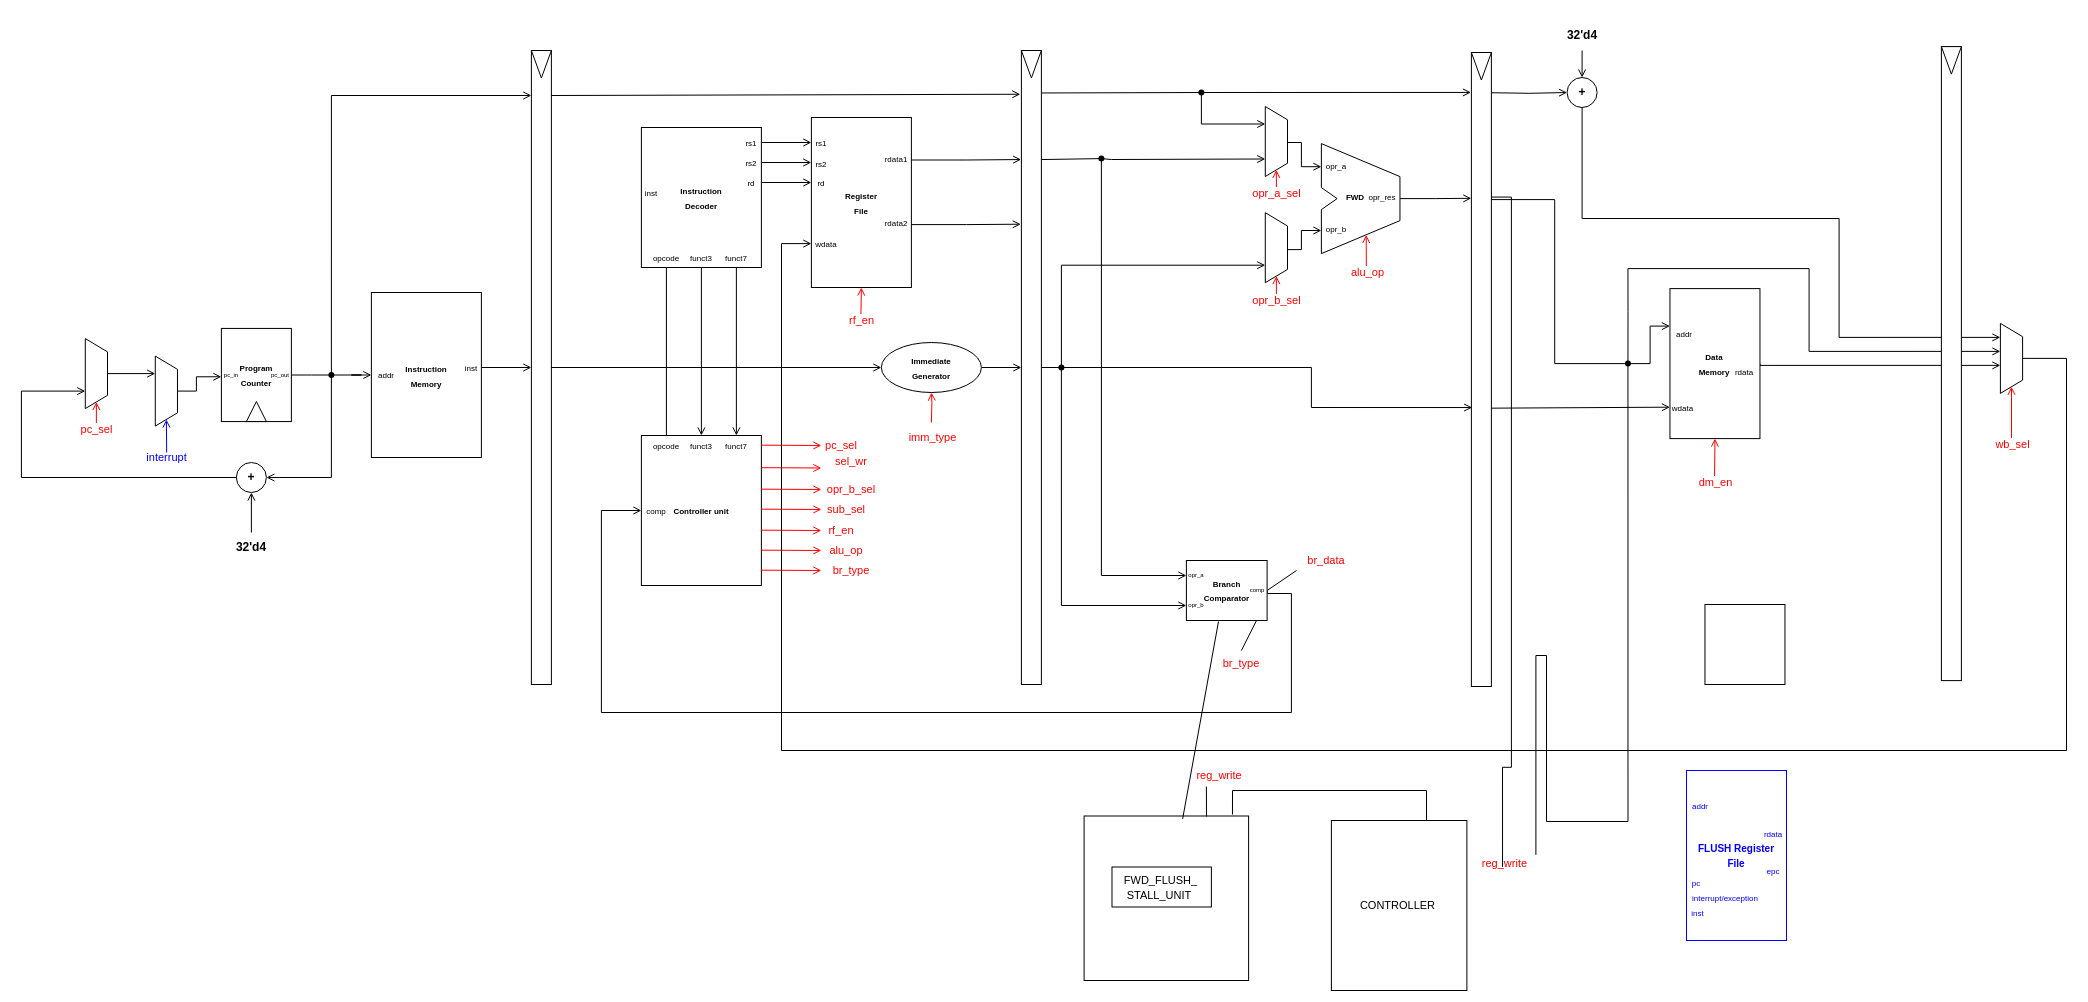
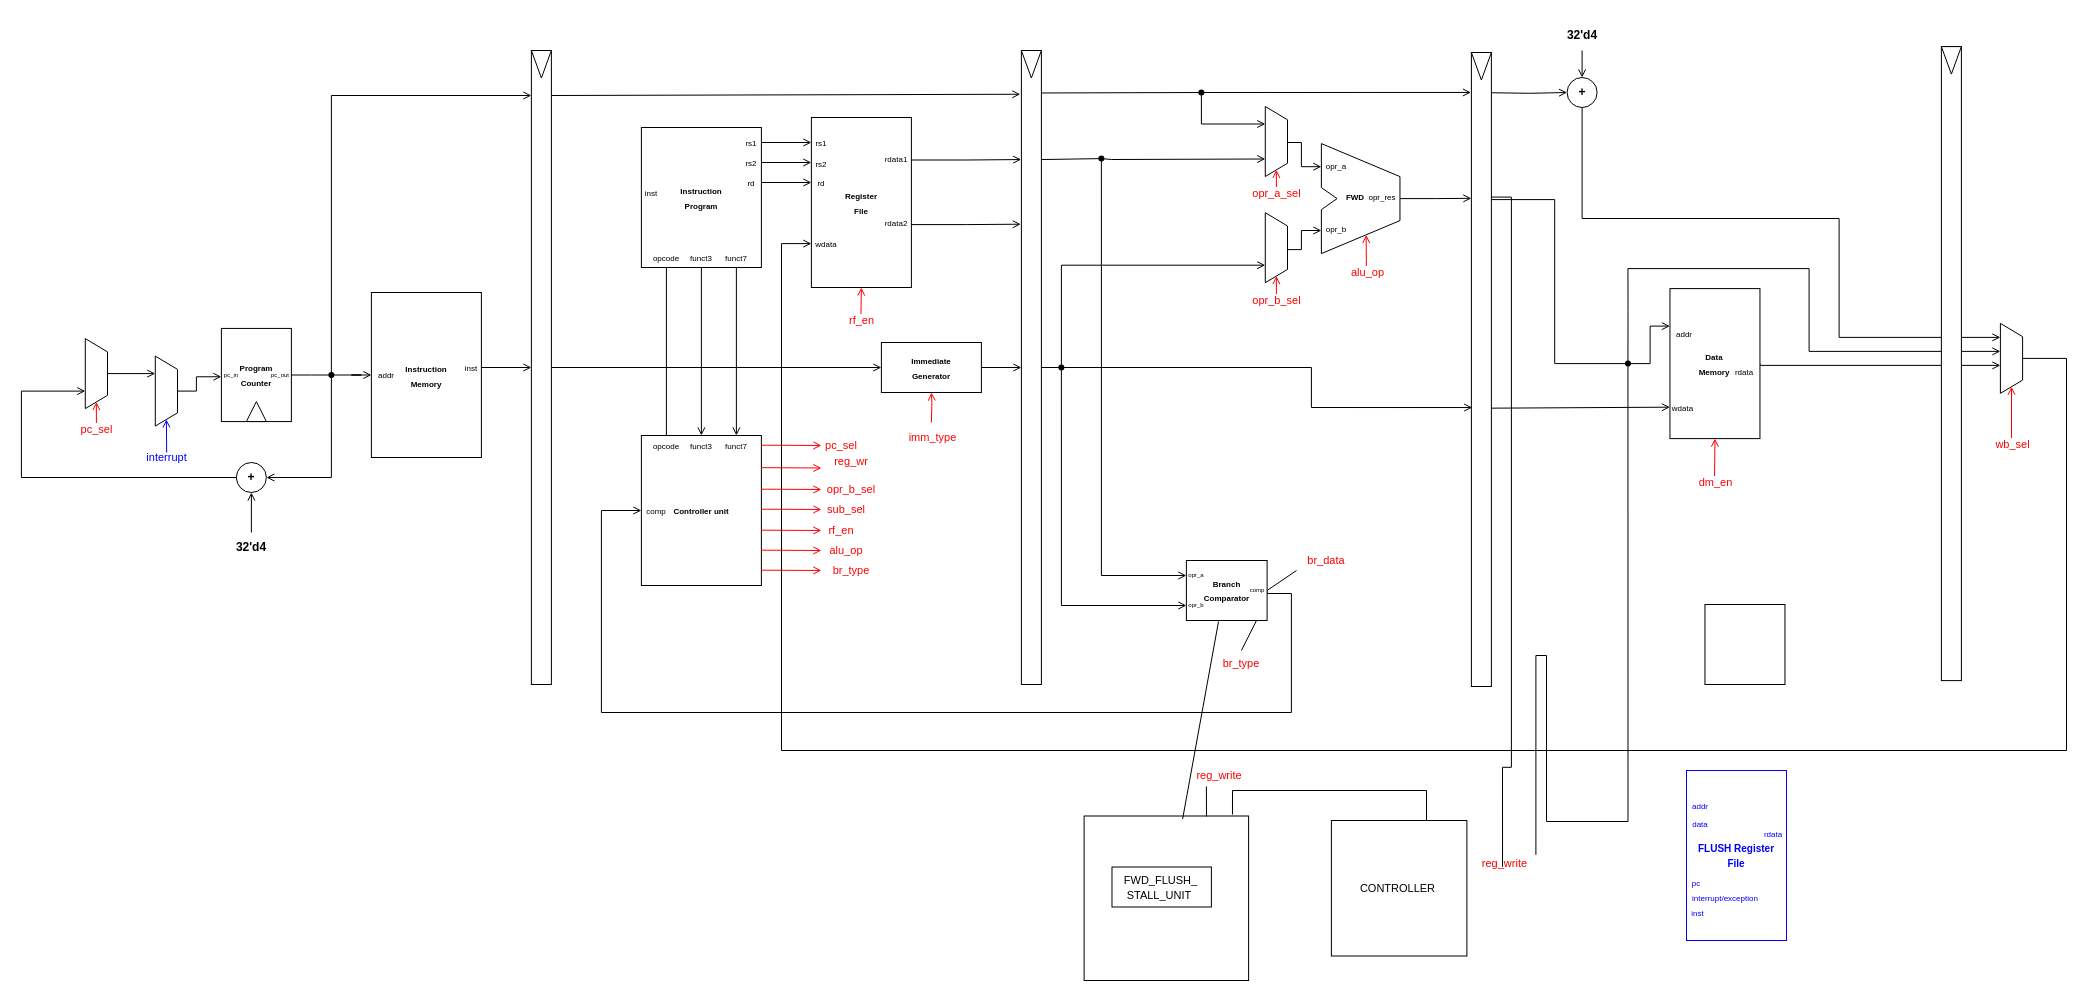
node "Instruction Decoder": label "Instruction Decoder" -> "Instruction Program"
node "Immediate Generator": shape ellipse -> rectangle
node "sel_wr": label "sel_wr" -> "reg_wr"
node "data": added
node "epc": removed
node "CONTROLLER": size 136x170 -> 136x136
